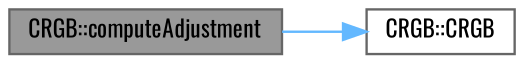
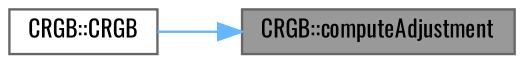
edge "CRGB::computeAdjustment" -> "CRGB::CRGB": reversed
